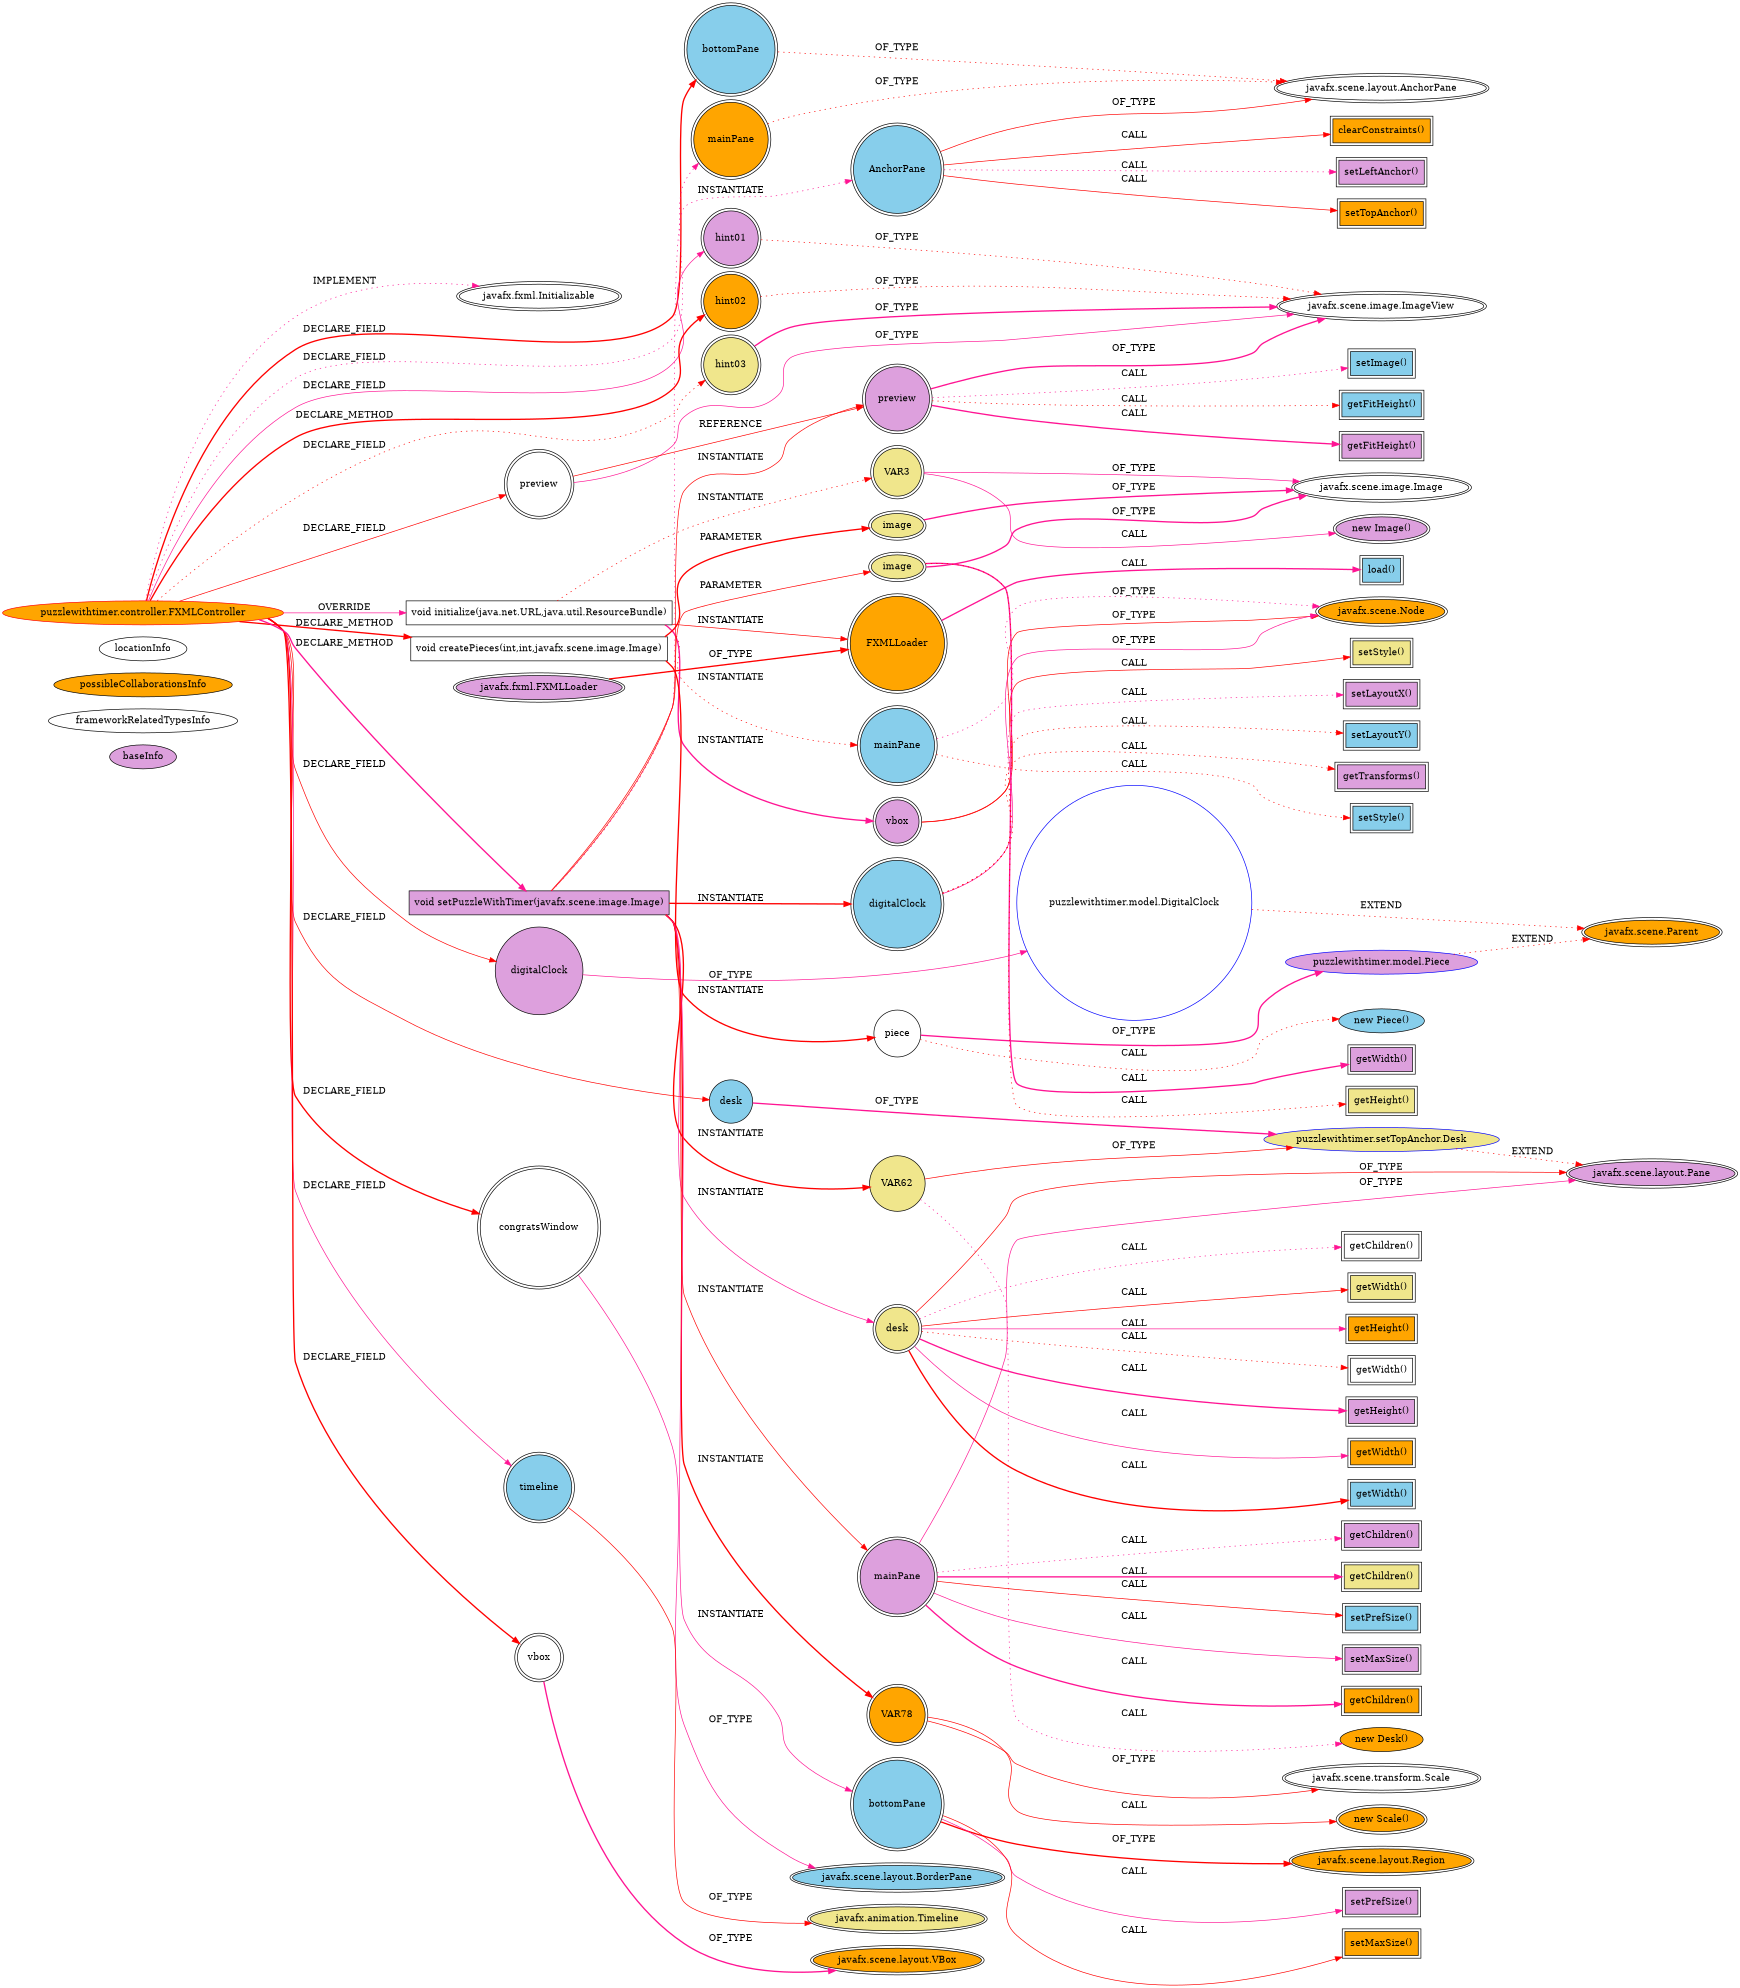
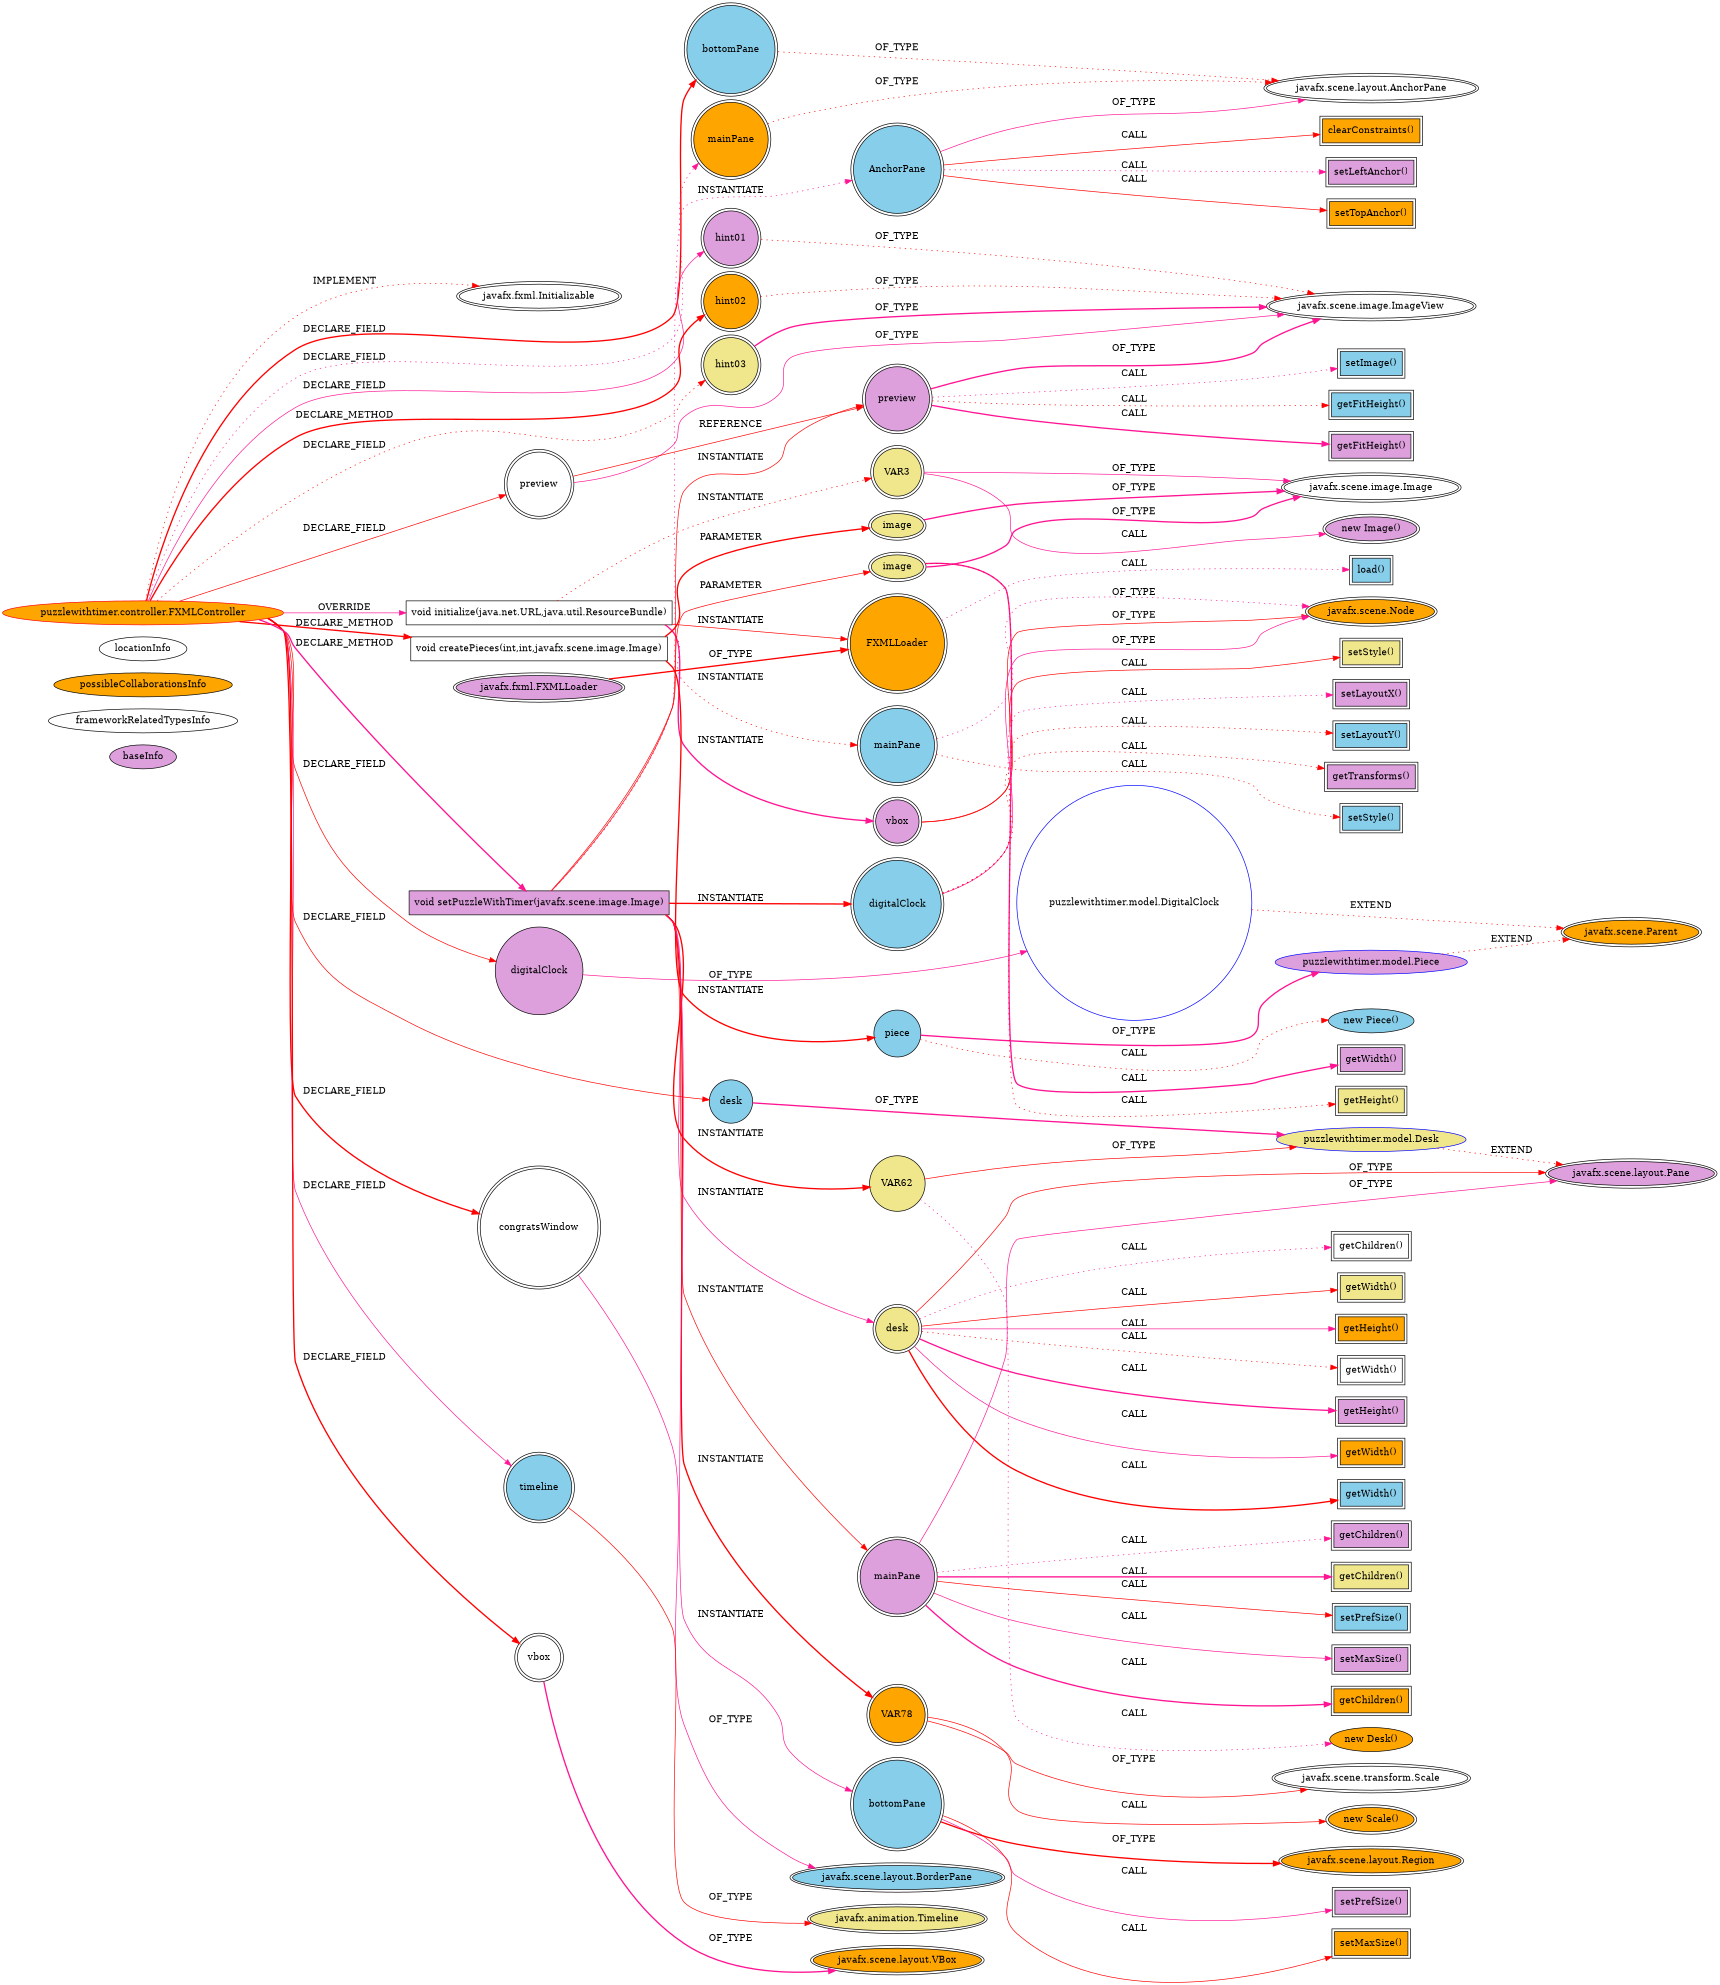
edge "AnchorPane" -> "javafx.scene.layout.AnchorPane": color red -> deeppink
edge "puzzlewithtimer.controller.FXMLController" -> "javafx.fxml.Initializable": color deeppink -> red
edge "FXMLLoader" -> "load()": style bold -> dotted
node "piece": fillcolor white -> skyblue
node "puzzlewithtimer.setTopAnchor.Desk": label "puzzlewithtimer.setTopAnchor.Desk" -> "puzzlewithtimer.model.Desk"
